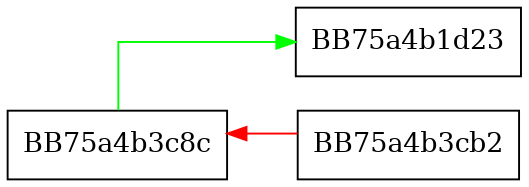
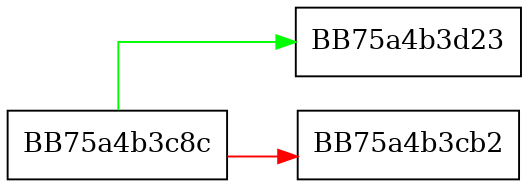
node "BB75a4b1d23": label "BB75a4b1d23" -> "BB75a4b3d23"
edge "BB75a4b3cb2" -> "BB75a4b3c8c": reversed
